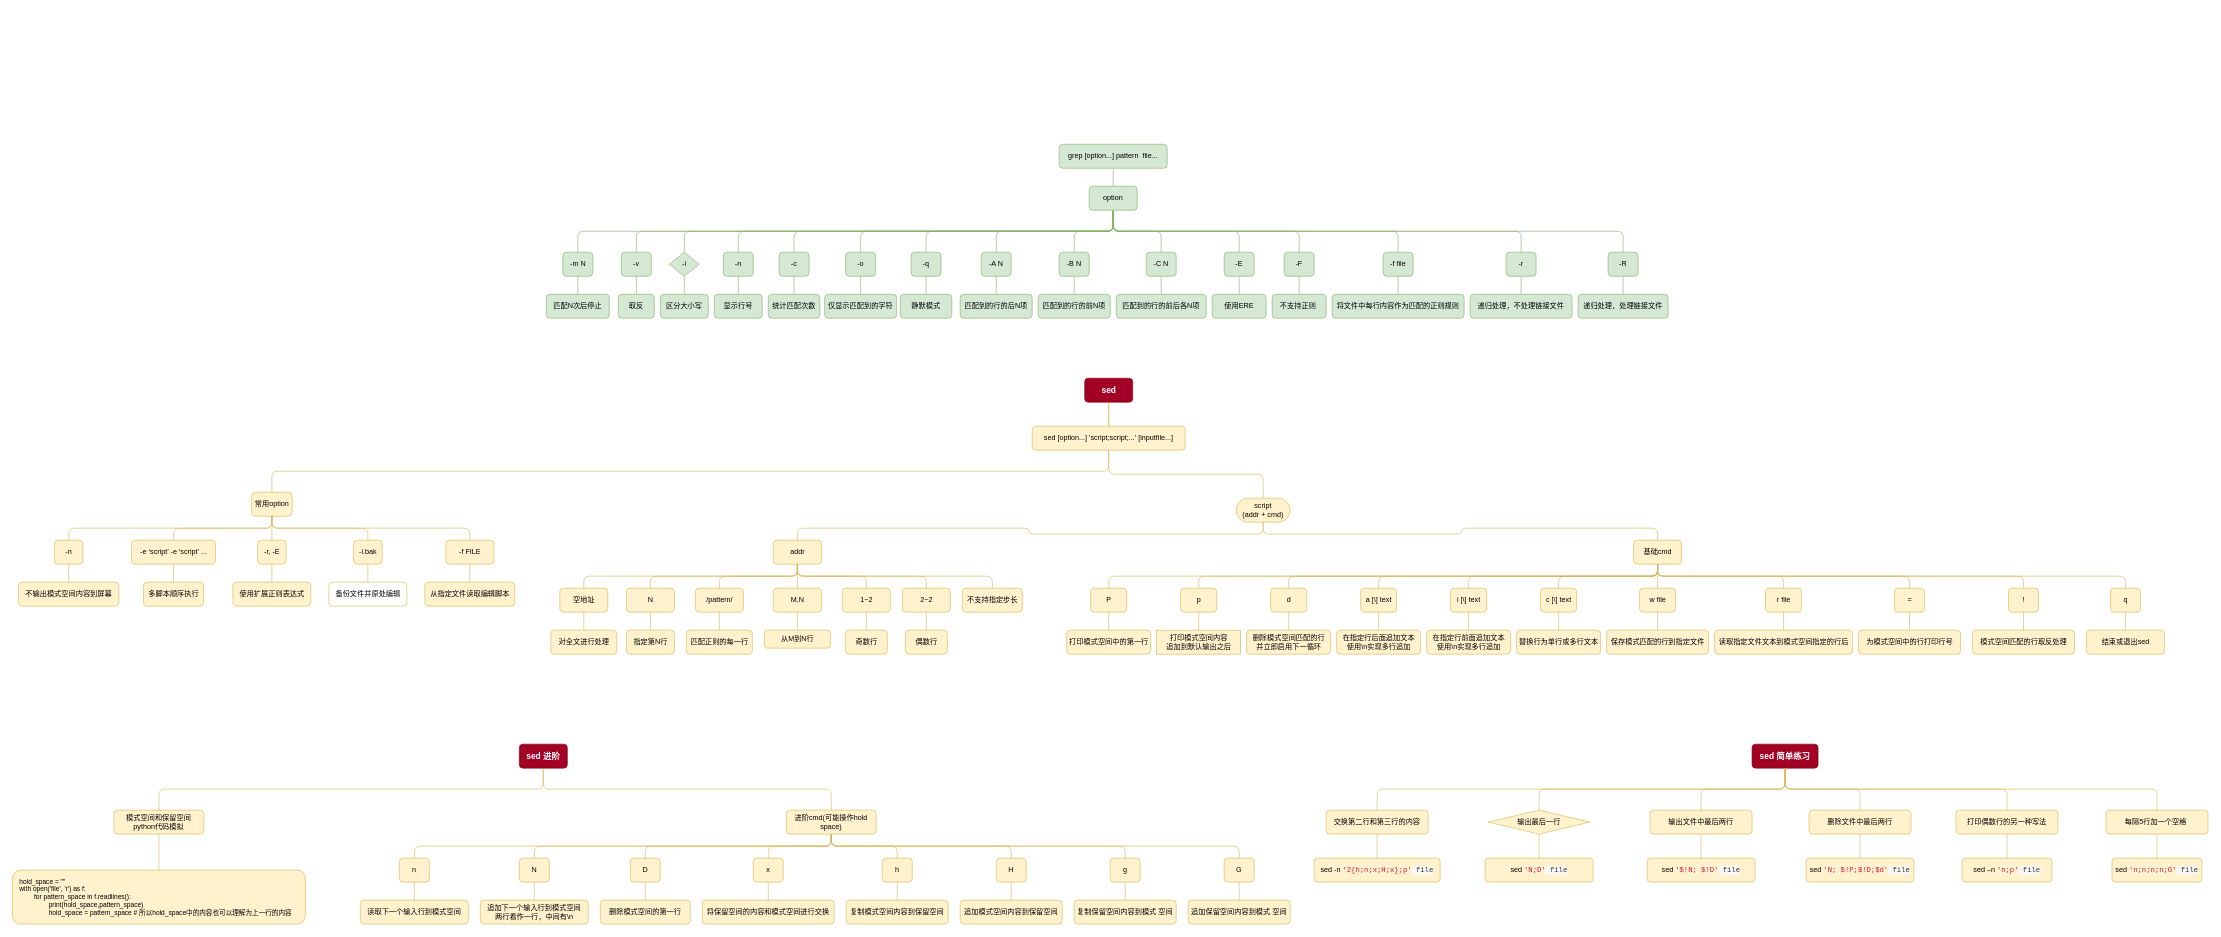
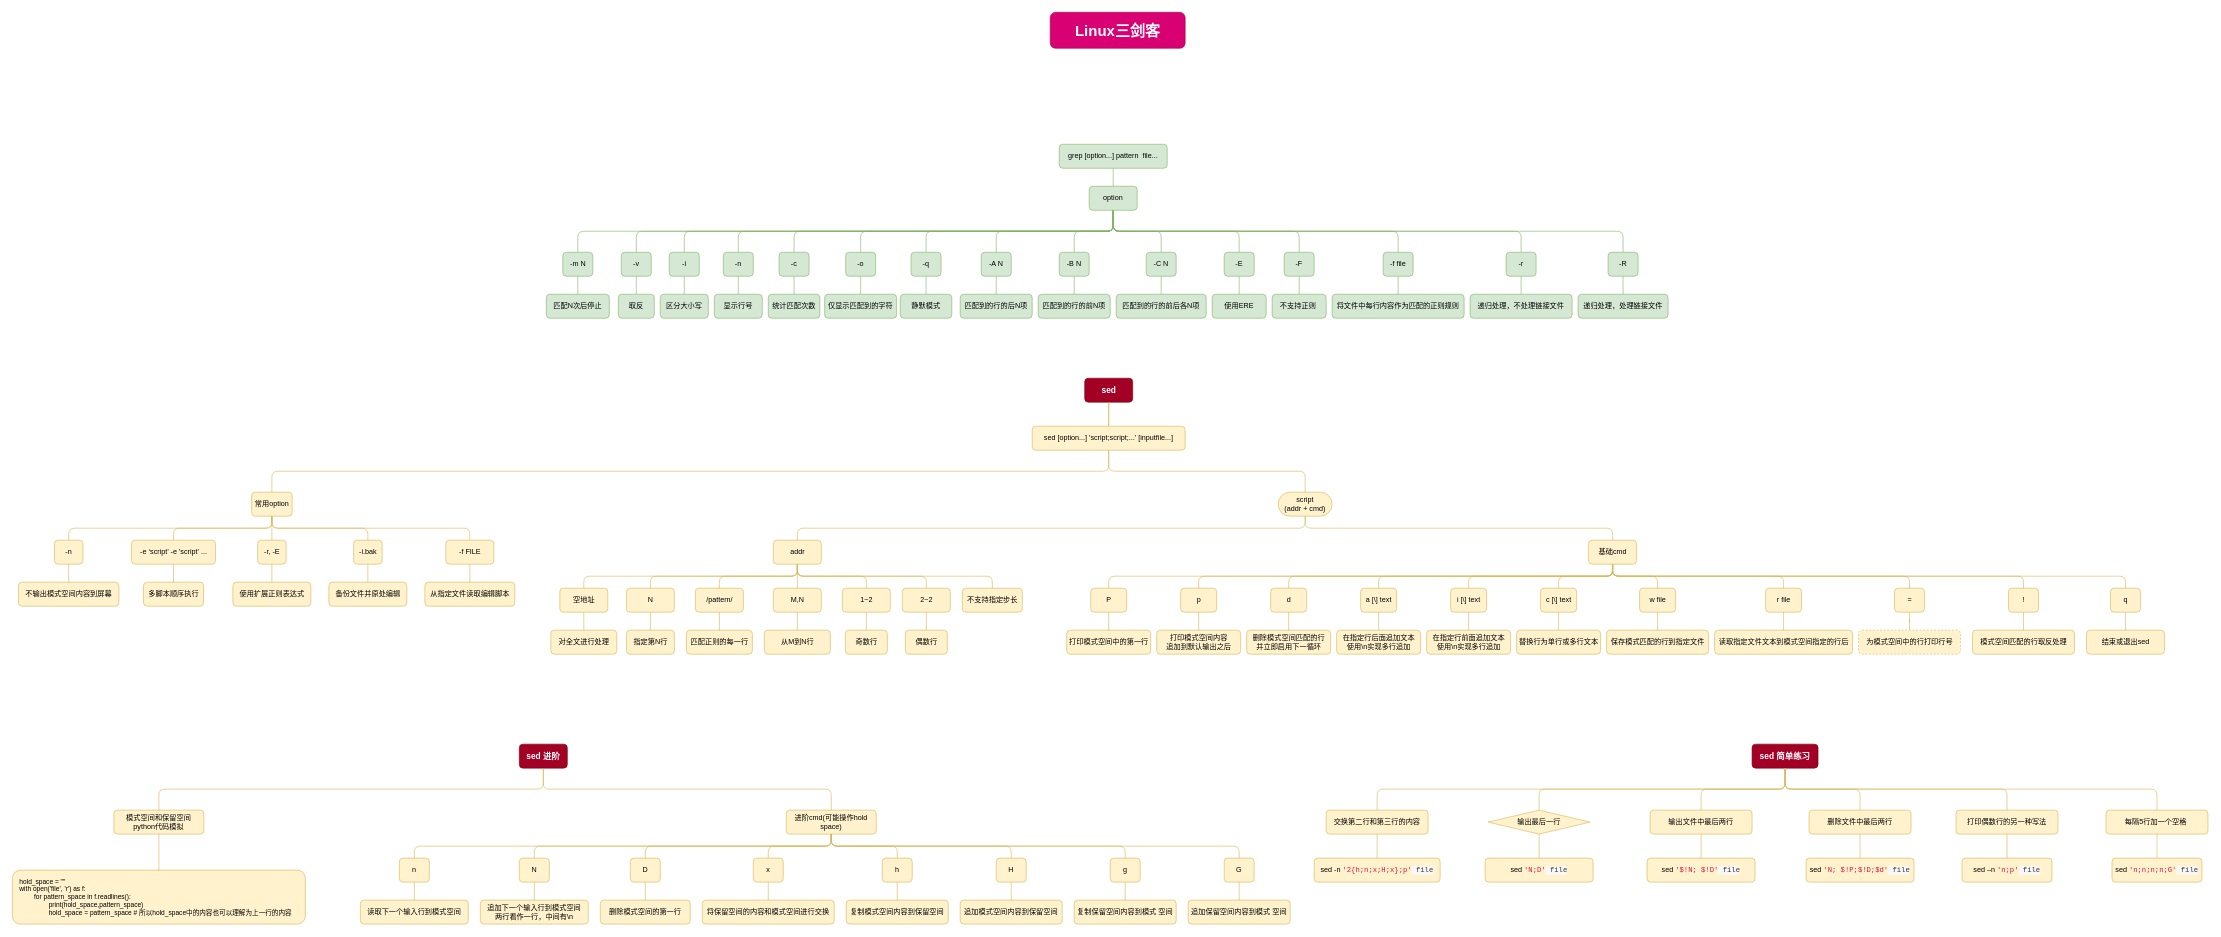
node "Linux三剑客": added
node "-i": shape diamond -> rounded rectangle
node "script (addr + cmd)": moved (1263, 510) -> (1305, 504)
node "基础cmd": moved (1658, 552) -> (1613, 552)
node "备份文件并原处编辑": fillcolor #ffffff -> #fff2cc
node "从M到N行": size 66x18 -> 66x24
node "打印模式空间内容 追加到默认输出之后": shape rectangle -> rounded rectangle
node "为模式空间中的行打印行号": style solid -> dashed
